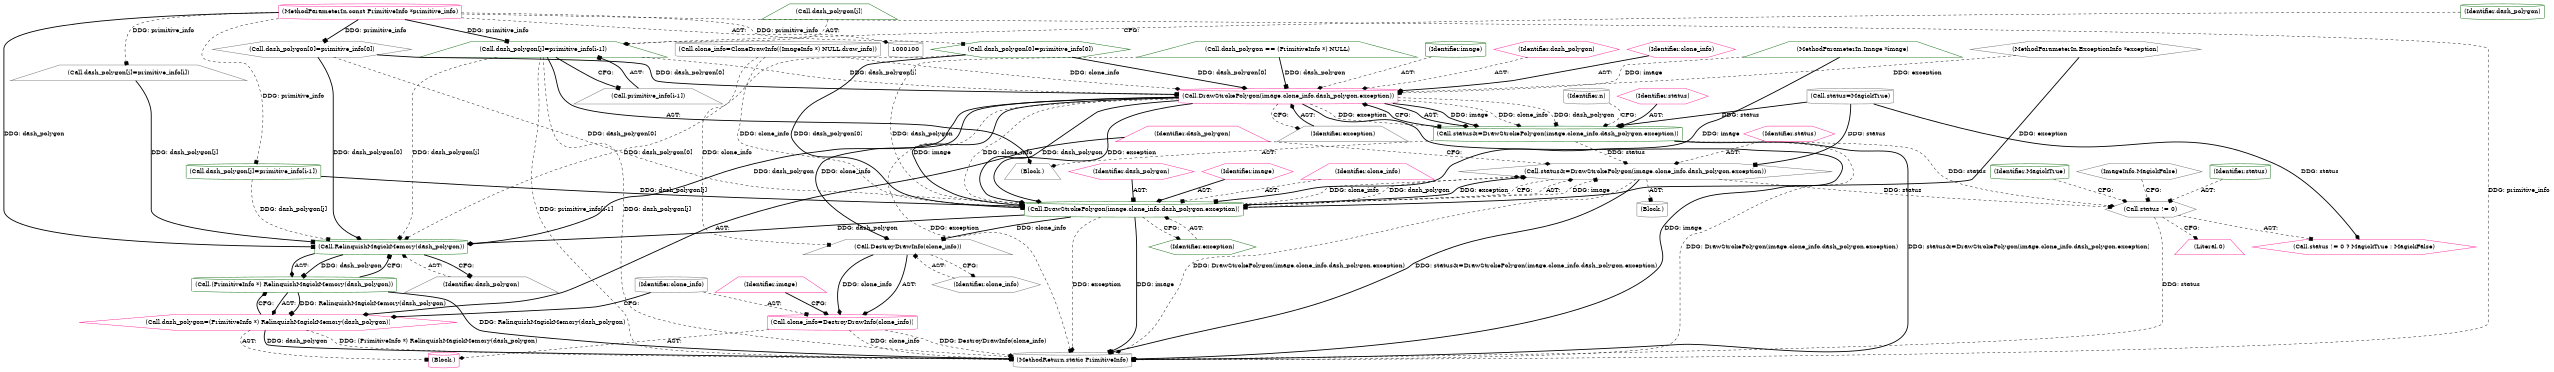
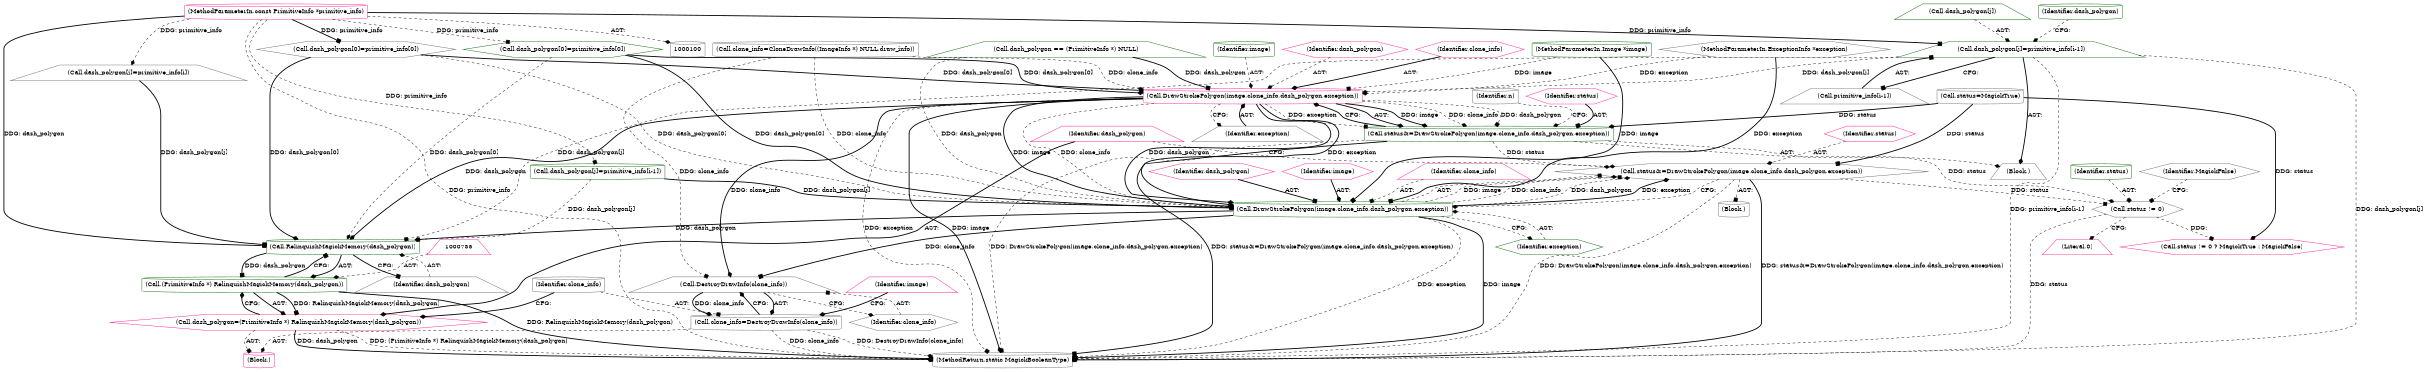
edge "(MethodParameterIn,const PrimitiveInfo *primitive_info)" -> "(Call,dash_polygon[j]=primitive_info[i])": arrowhead box -> diamond
node "(MethodParameterIn,Image *image)": shape trapezium -> cylinder
node "(Identifier,MagickTrue)": removed
node "(ImageInfo,MagickFalse)": label "(ImageInfo,MagickFalse)" -> "(Identifier,MagickFalse)"
edge "(Call,status != 0)" -> "(Call,status != 0 ? MagickTrue : MagickFalse)": label "AST: " -> "DDG: "
node "1000735": added
edge "(Call,clone_info=DestroyDrawInfo(clone_info))" -> "(Call,DestroyDrawInfo(clone_info))": added, label "CFG:"
node "(Call,clone_info=DestroyDrawInfo(clone_info))": color deeppink -> gray40
node "(MethodReturn,static PrimitiveInfo)": label "(MethodReturn,static PrimitiveInfo)" -> "(MethodReturn,static MagickBooleanType)"
